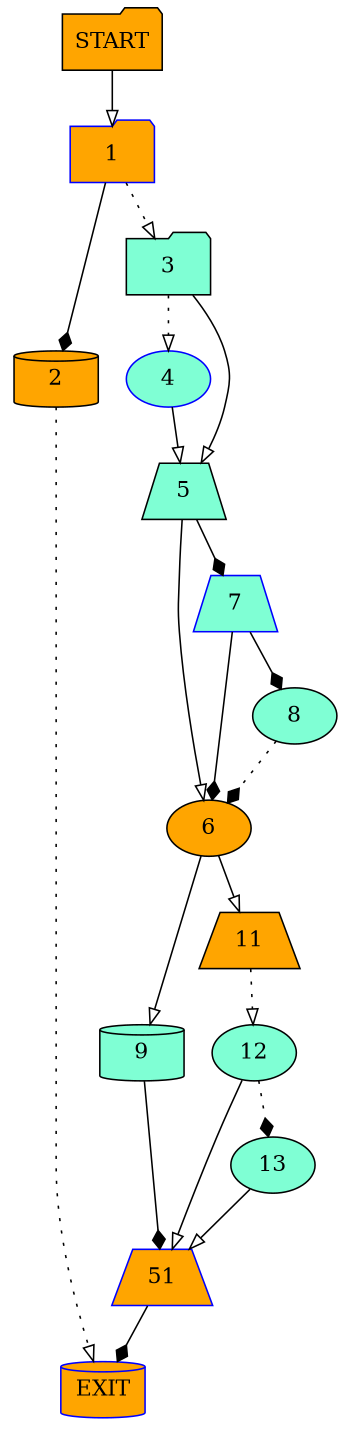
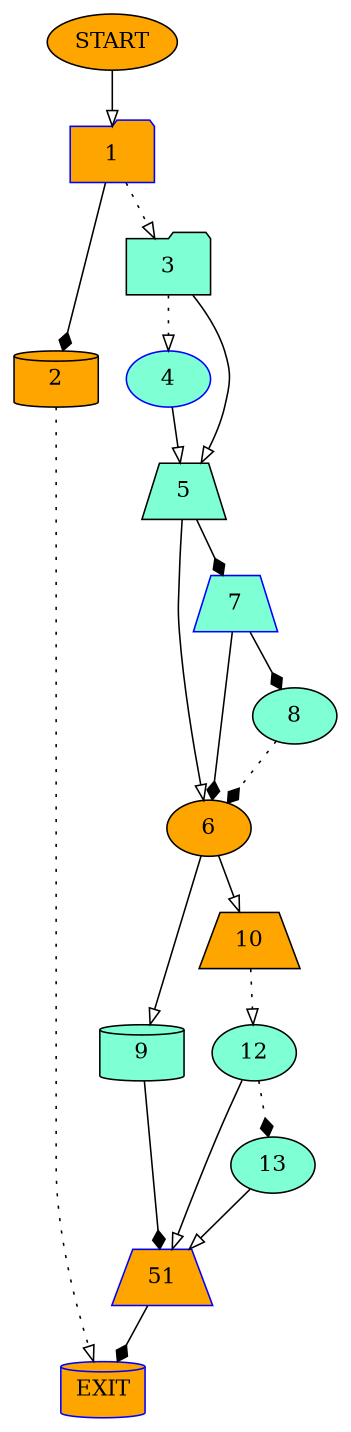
node "START": shape folder -> ellipse
node "11": label "11" -> "10"
